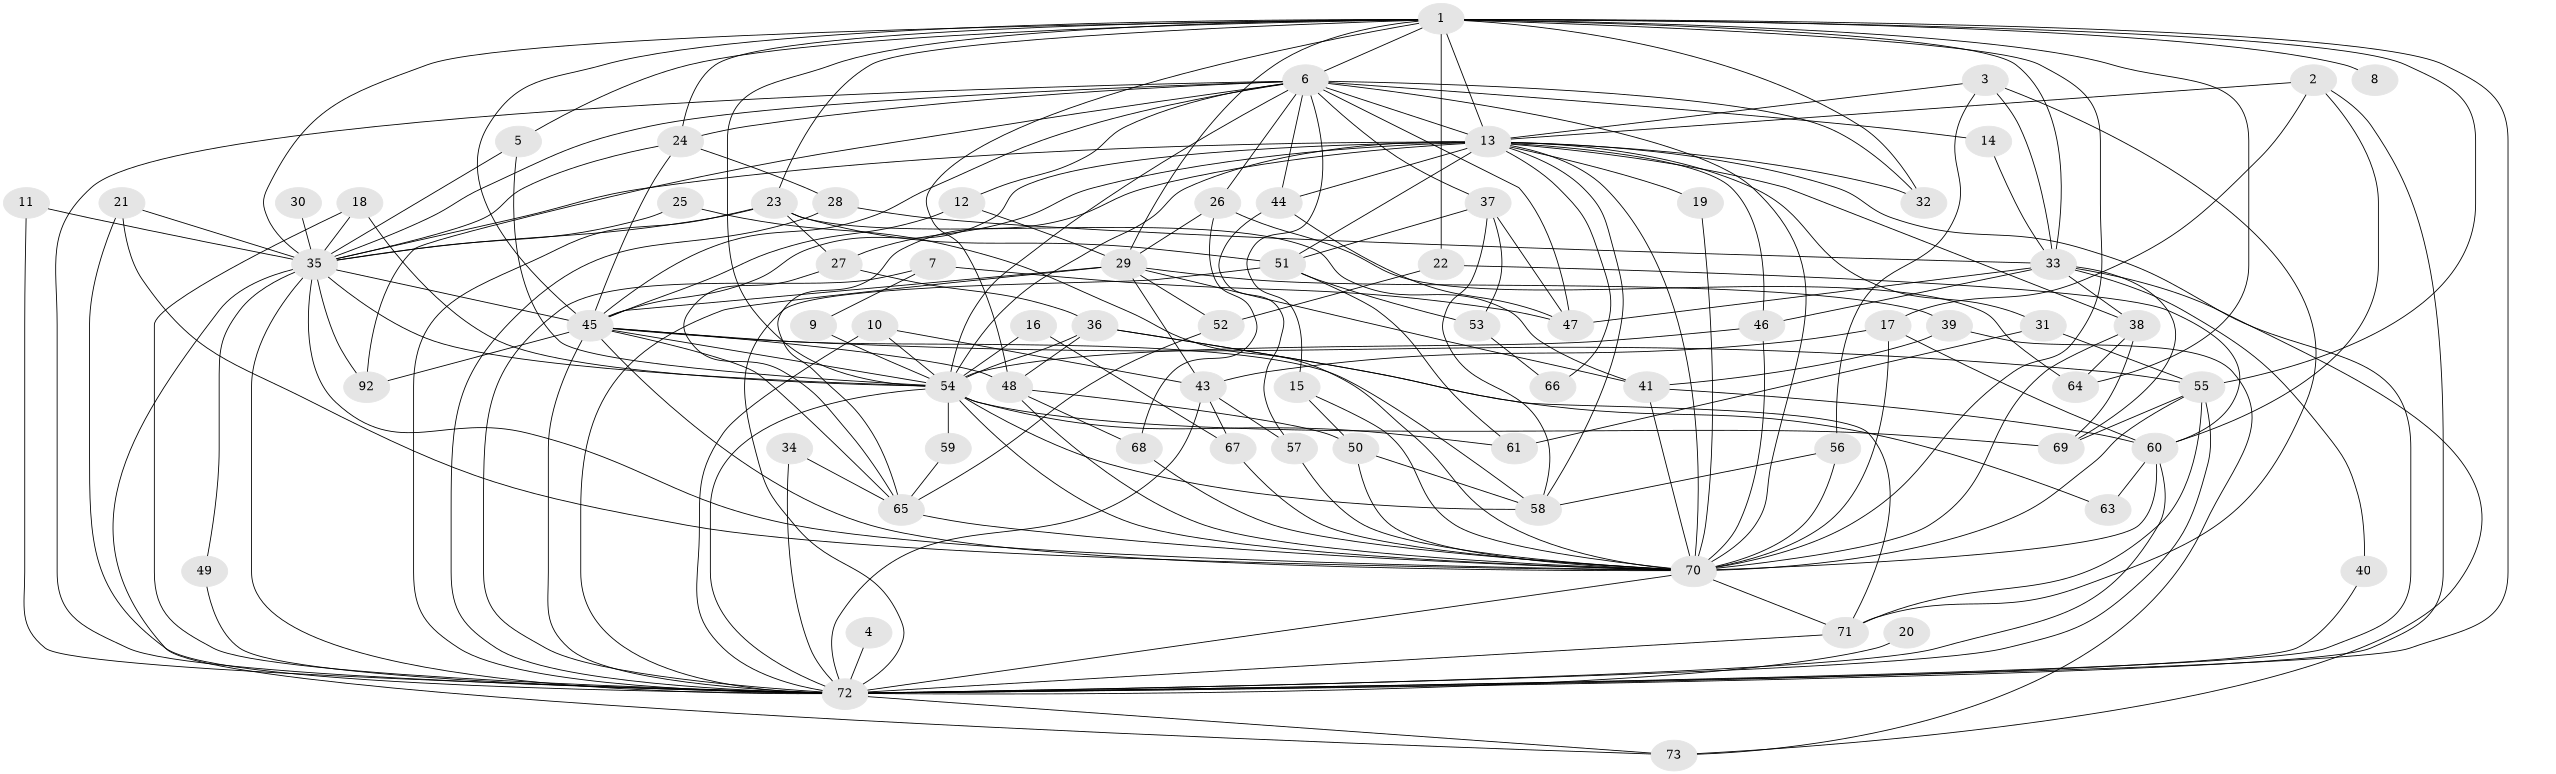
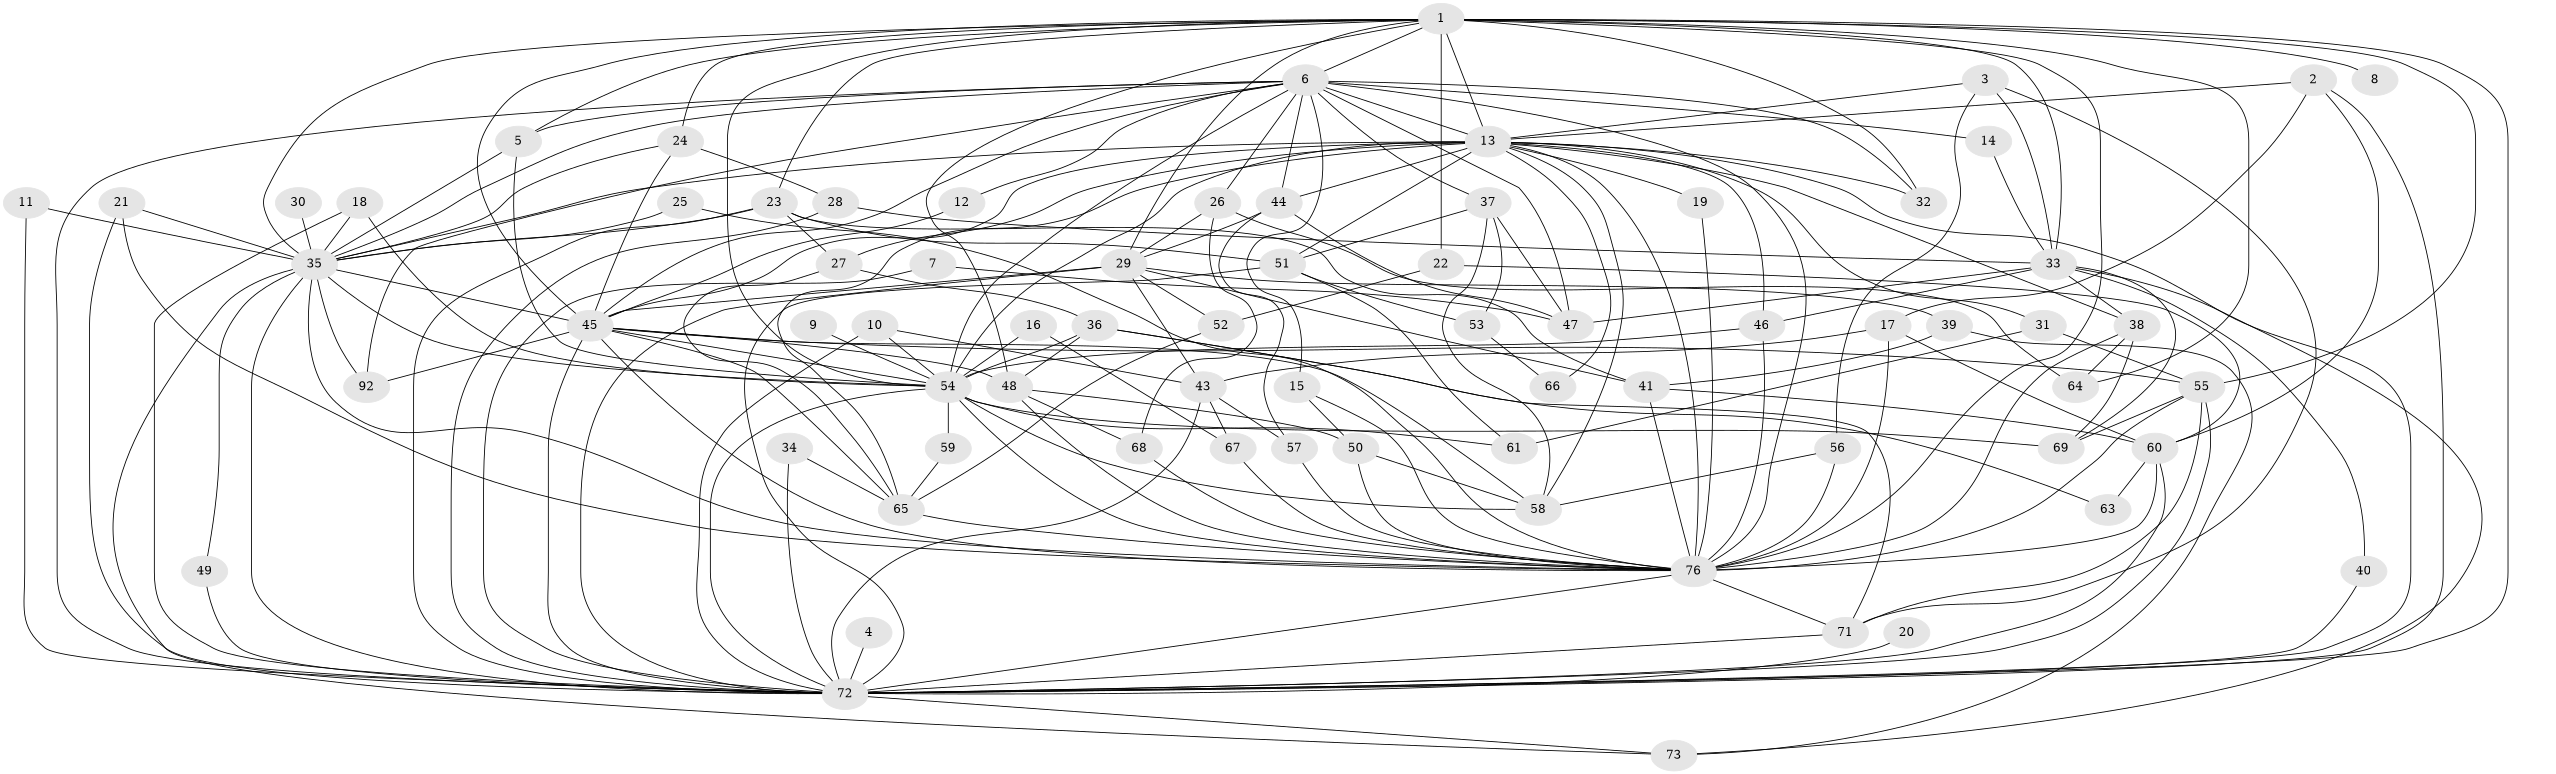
edge "6" -- "24": now "6" -- "5"
edge "12" -- "29": now "44" -- "29"
edge "7" -- "9": removed
node "70": label "70" -> "76"
